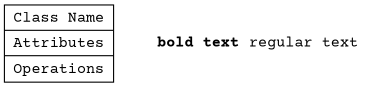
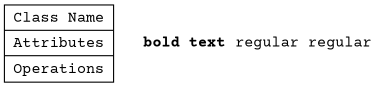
node "bold text": text "regular text" -> "regular regular"
